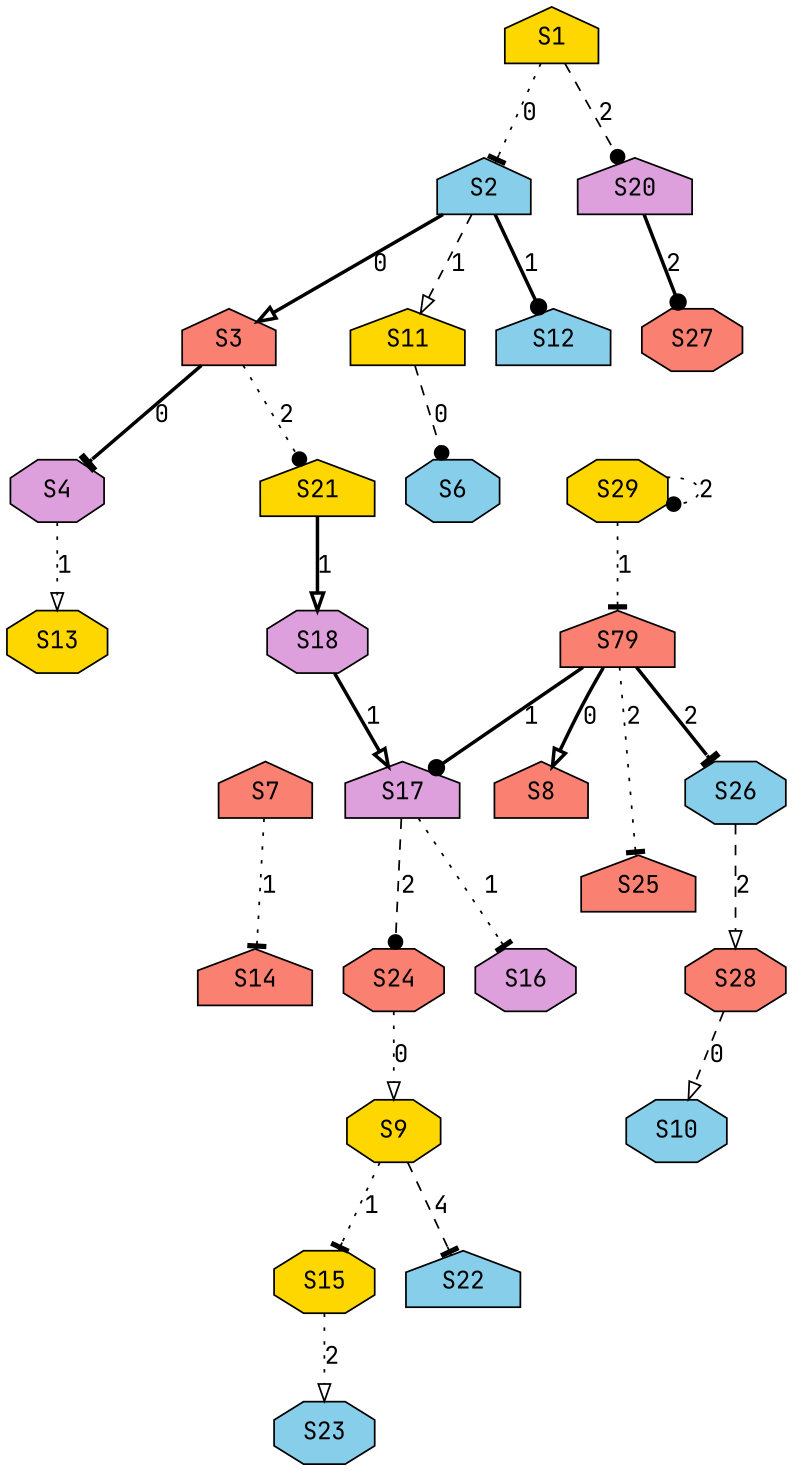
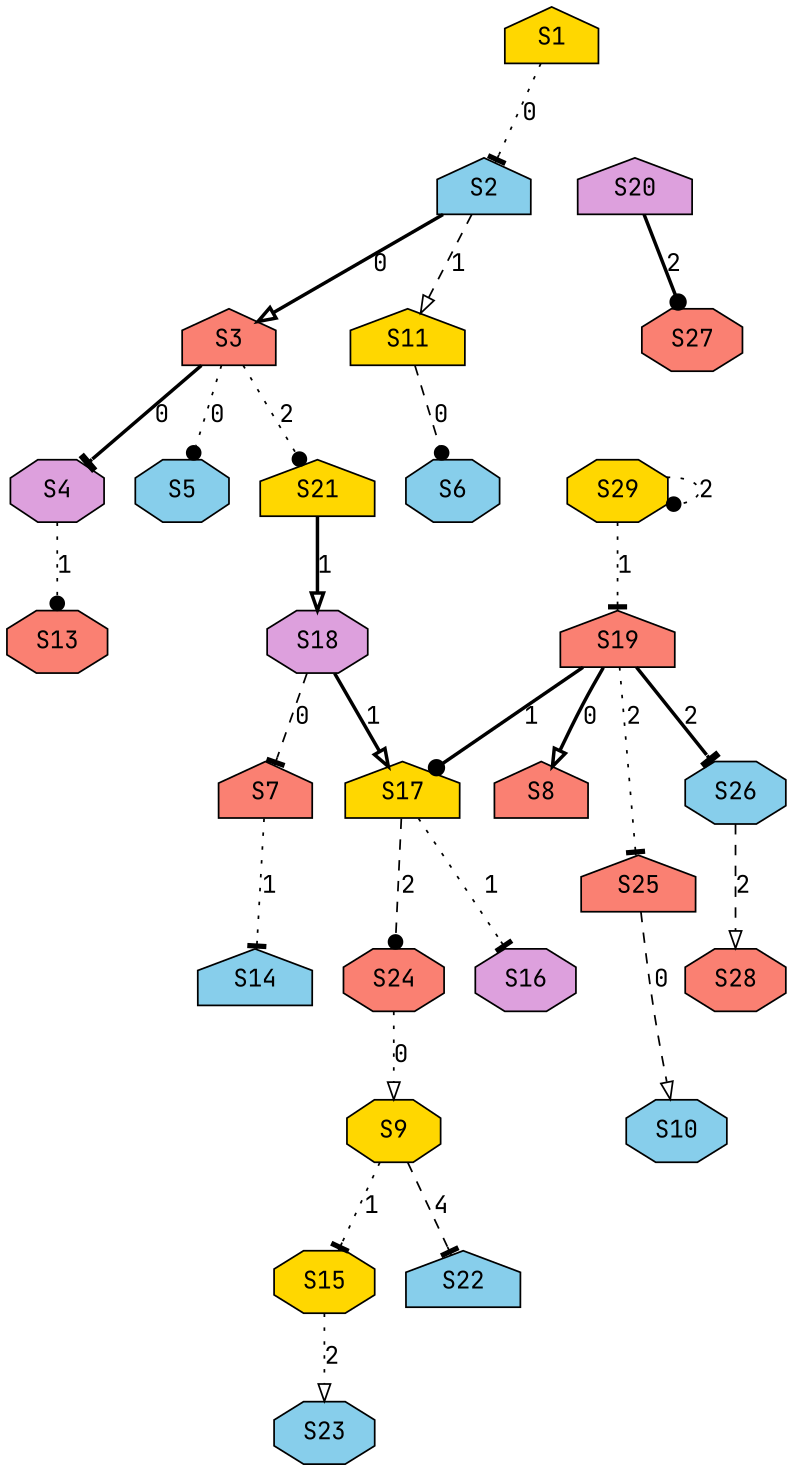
edge "S1" -> "S20": removed, label "2"
node "S12": removed
node "S5": added
edge "S4" -> "S13": arrowhead onormal -> dot
node "S13": fillcolor gold -> salmon
node "S79": label "S79" -> "S19"
edge "S18" -> "S7": added, label "0"
node "S17": fillcolor plum -> gold
node "S14": fillcolor salmon -> skyblue
edge "S28" -> "S10": now "S25" -> "S10"
